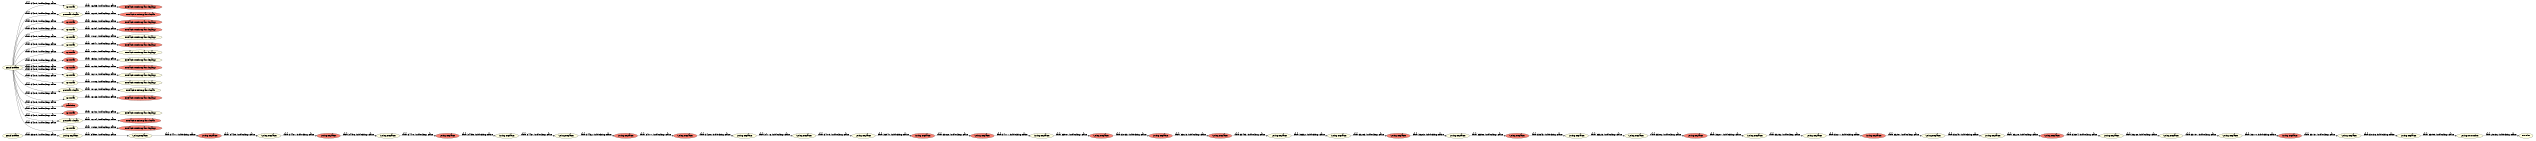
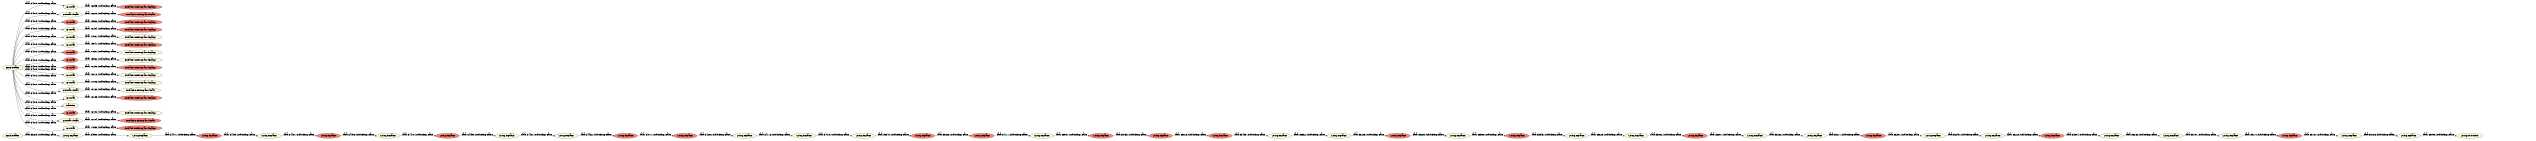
node "Statistics": fillcolor salmon -> lightyellow
node "Box Plot": removed
